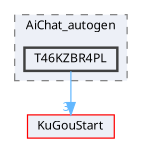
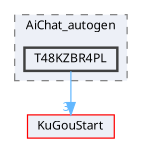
node "T46KZBR4PL": label "T46KZBR4PL" -> "T48KZBR4PL"
